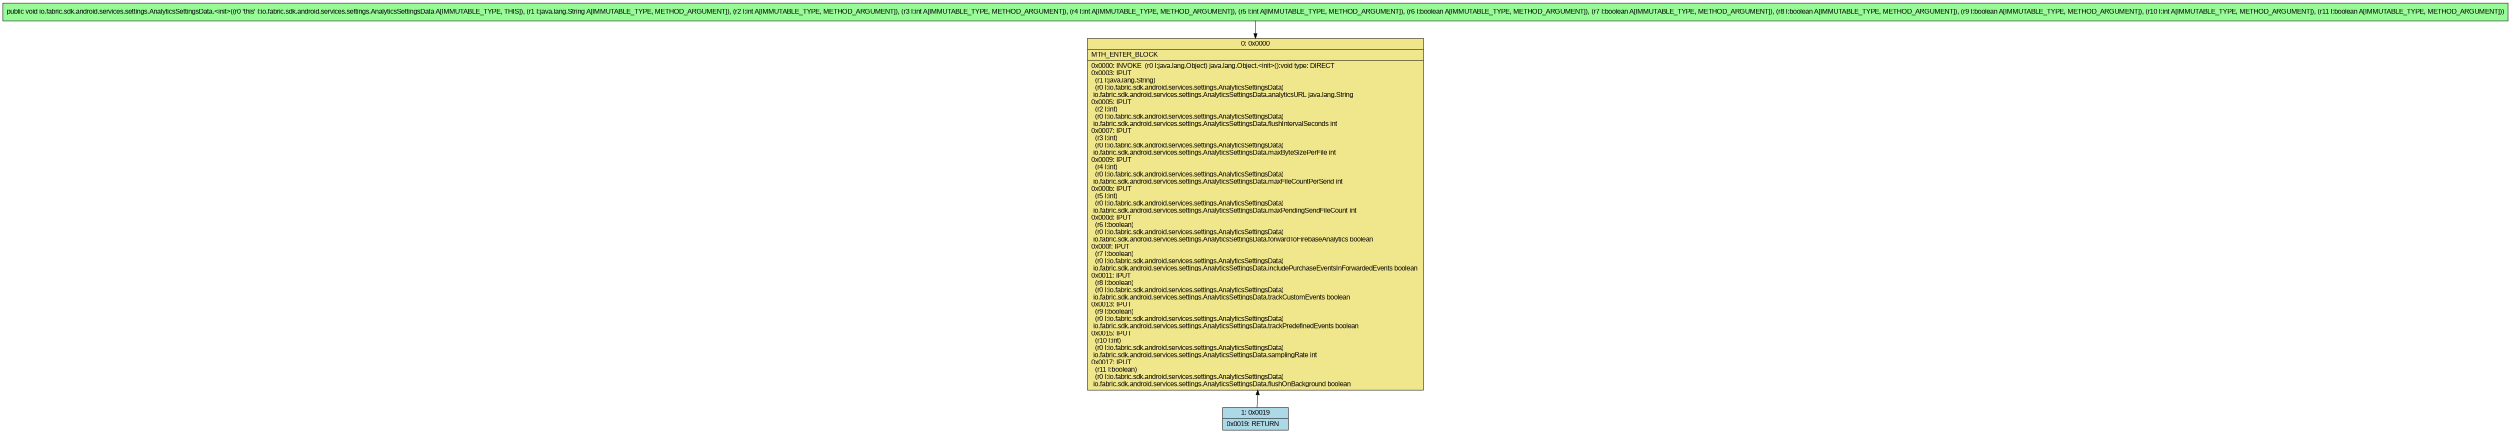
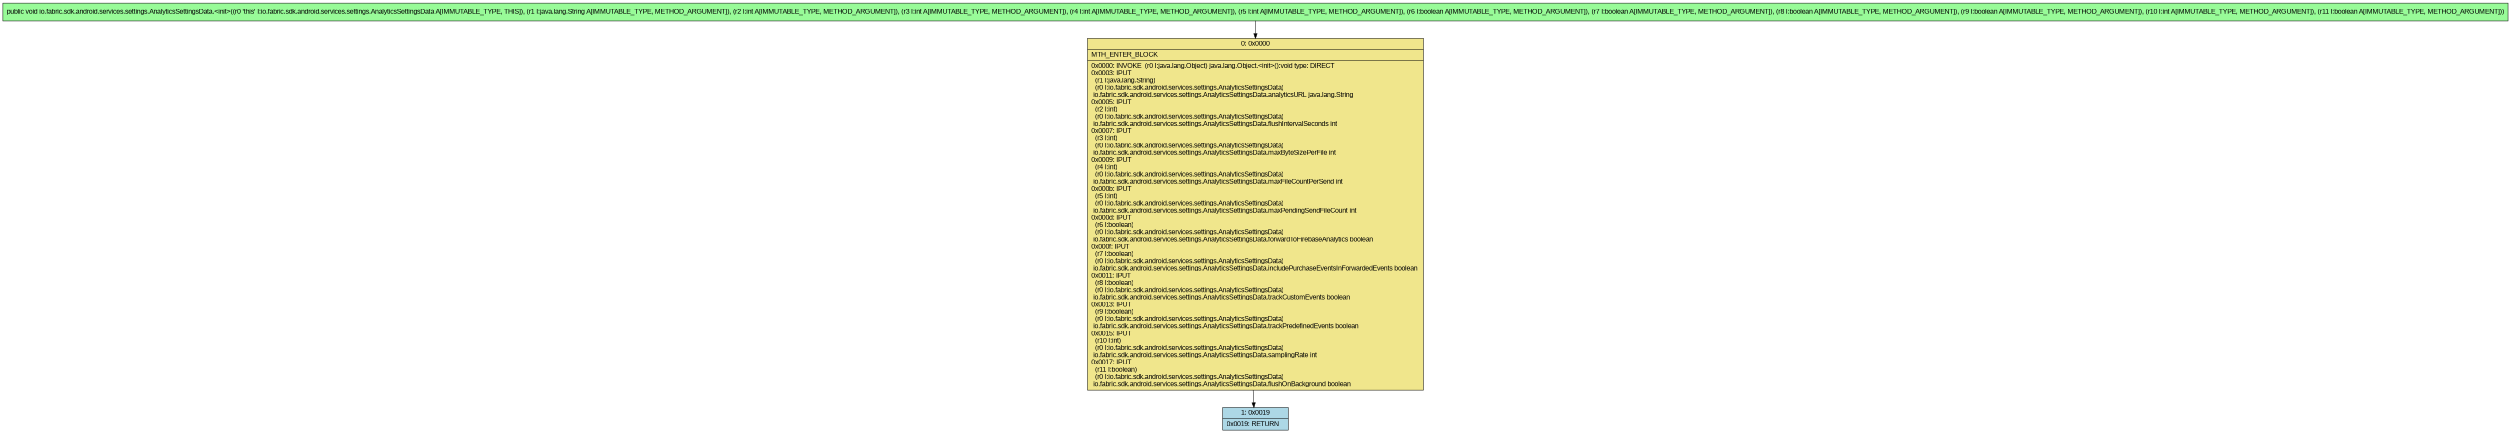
edge "1: 0x0019" -> "0: 0x0000": reversed
